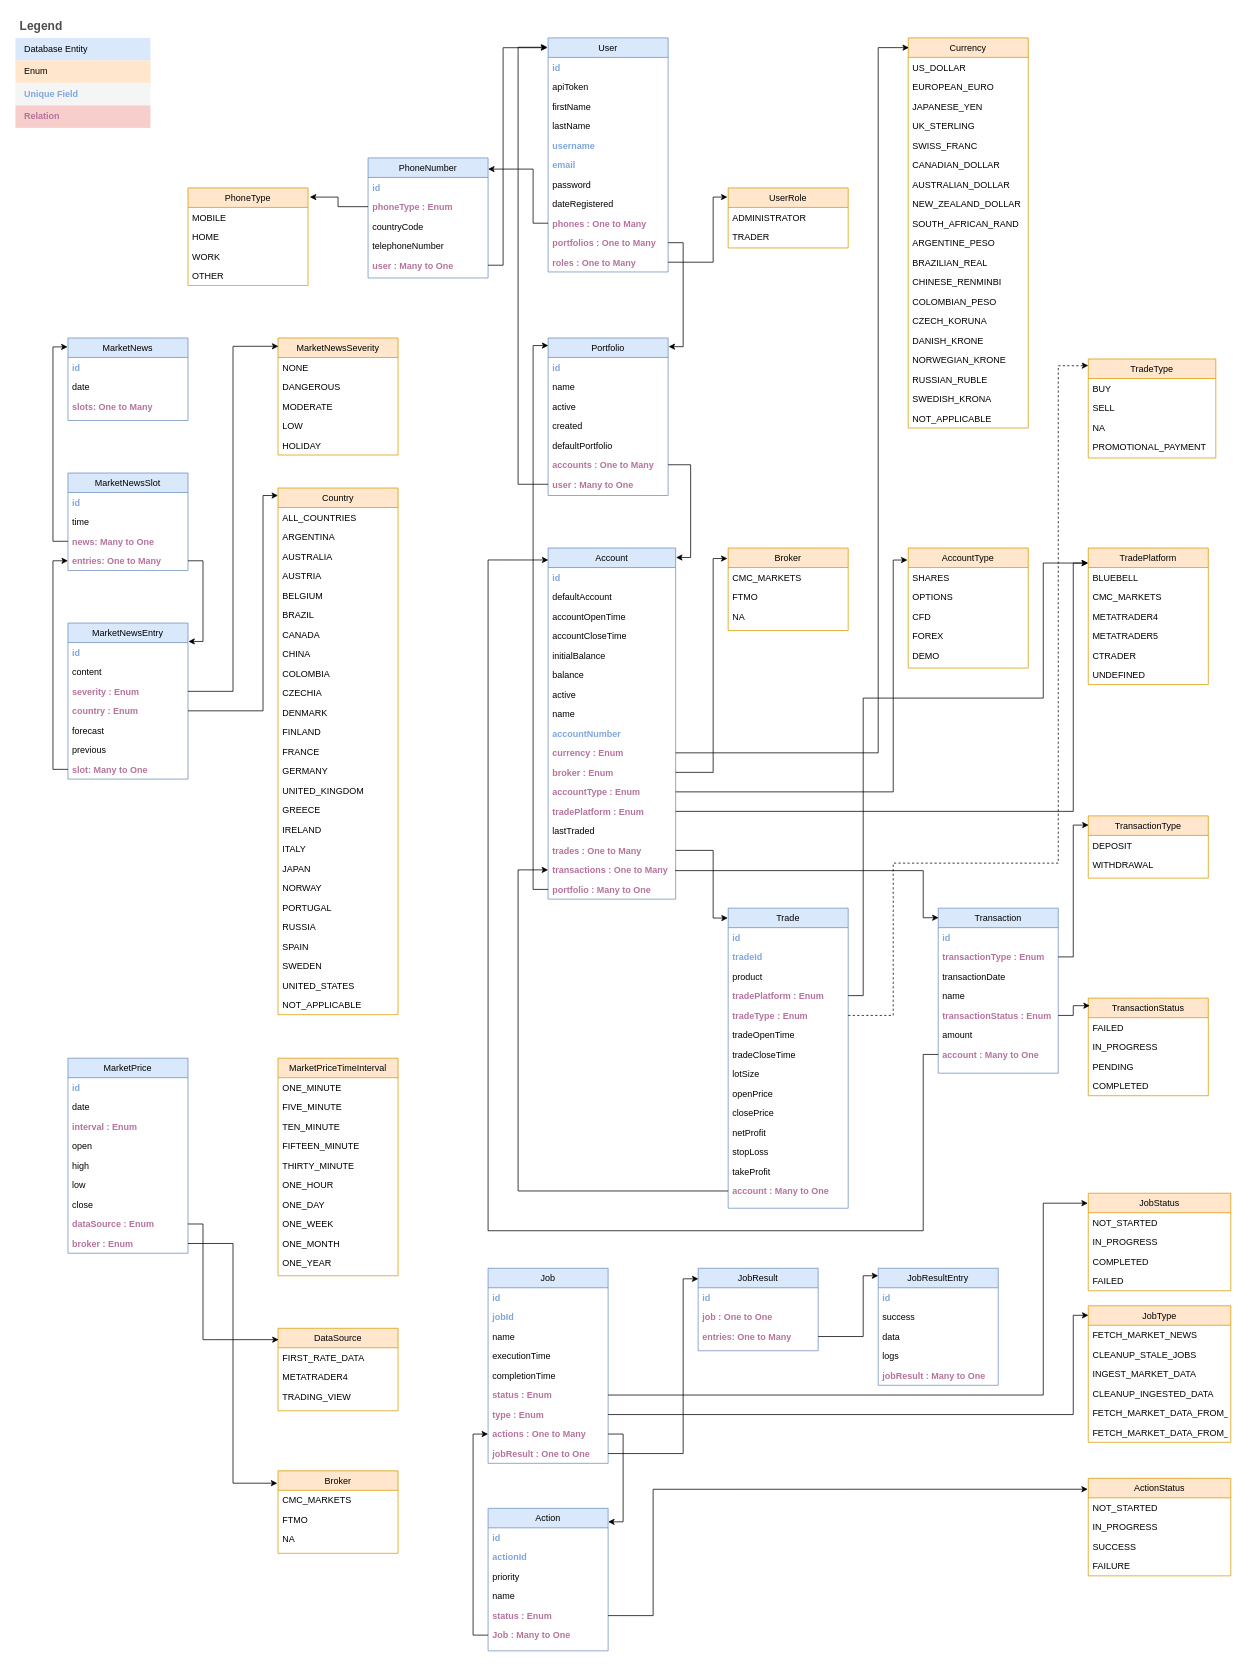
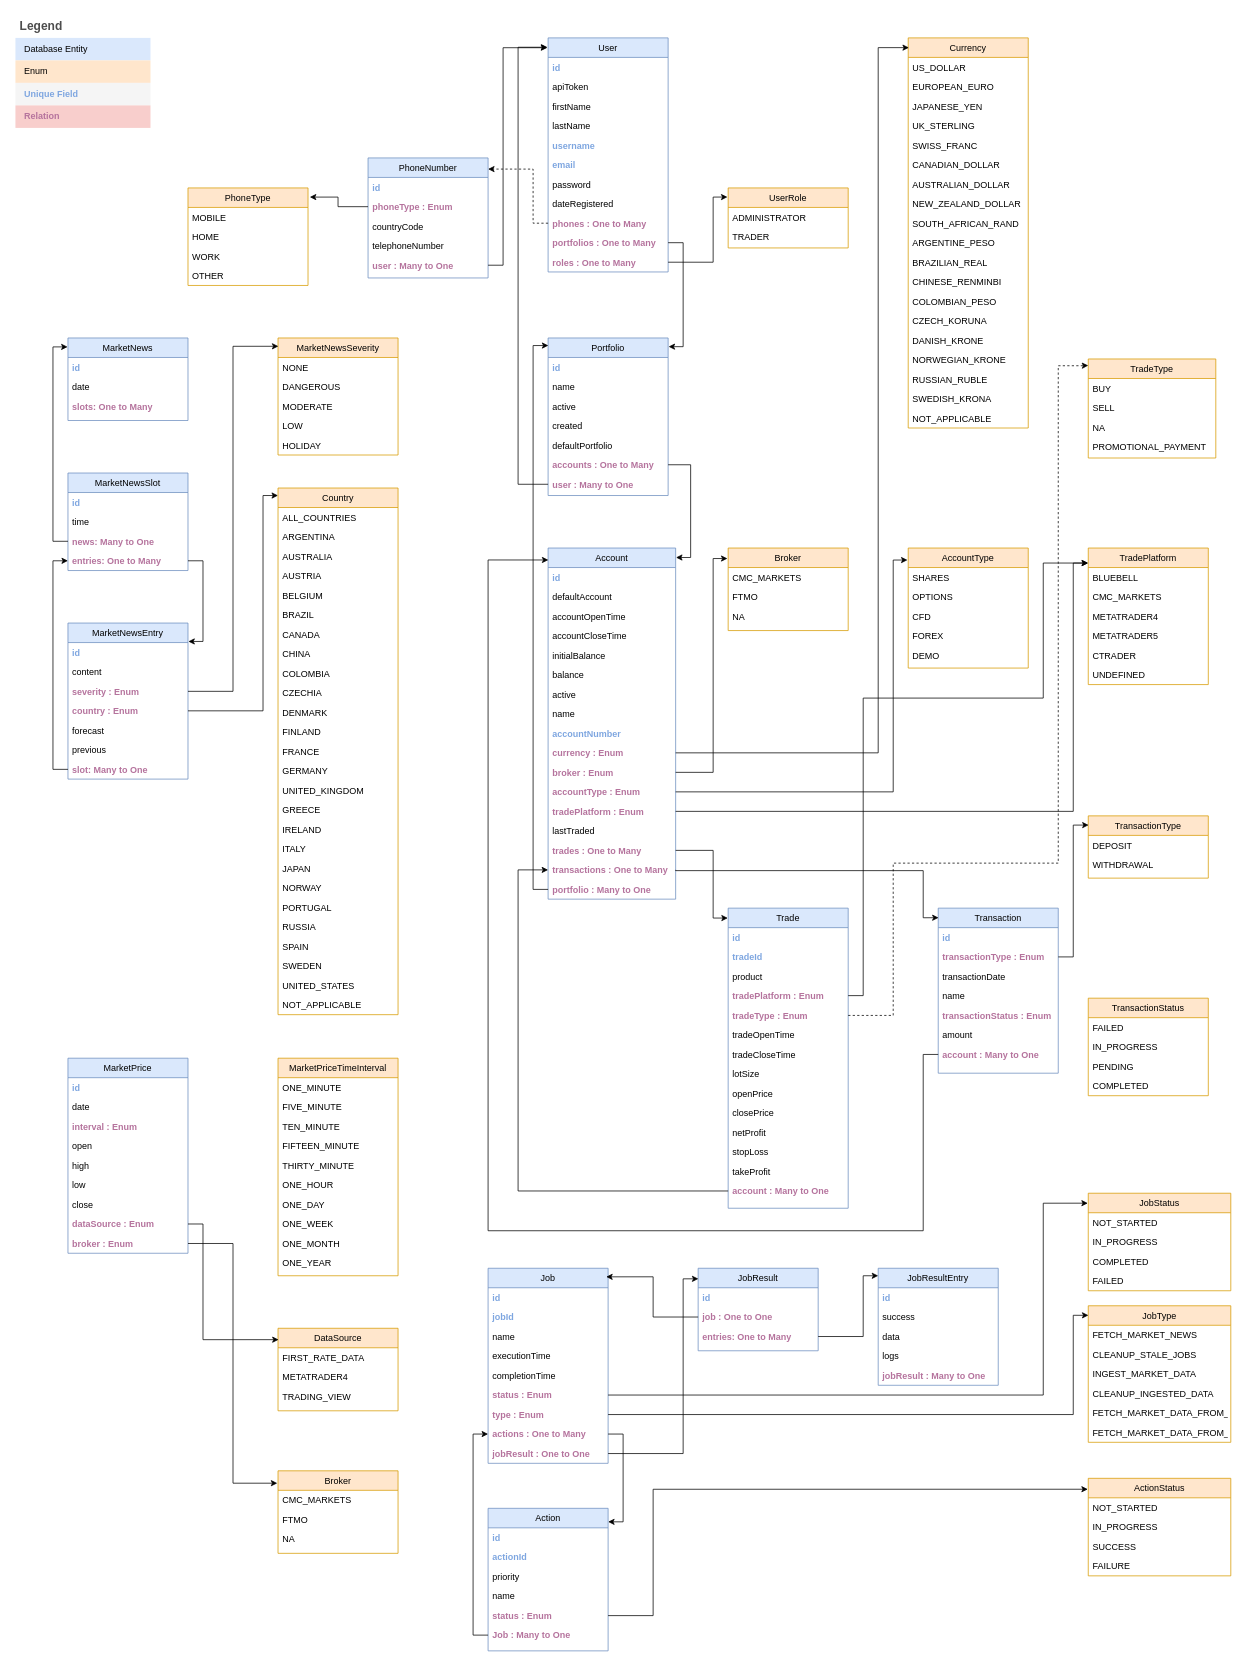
edge "phones : One to Many" -> "PhoneNumber": style solid -> dashed
edge "transactionStatus : Enum" -> "TransactionStatus": removed
edge "job : One to One" -> "Job": added
